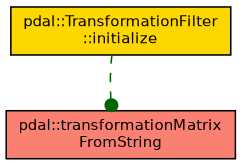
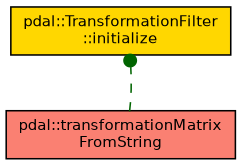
edge "pdal::TransformationFilter ::initialize" -> "pdal::transformationMatrix FromString": reversed
